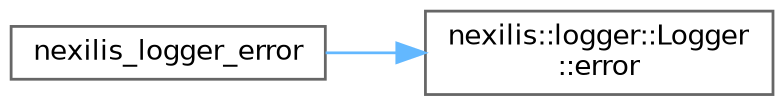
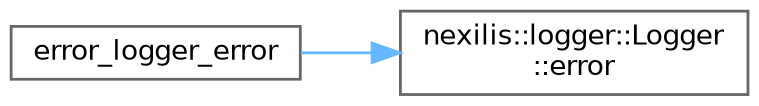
node "nexilis_logger_error": label "nexilis_logger_error" -> "error_logger_error"
